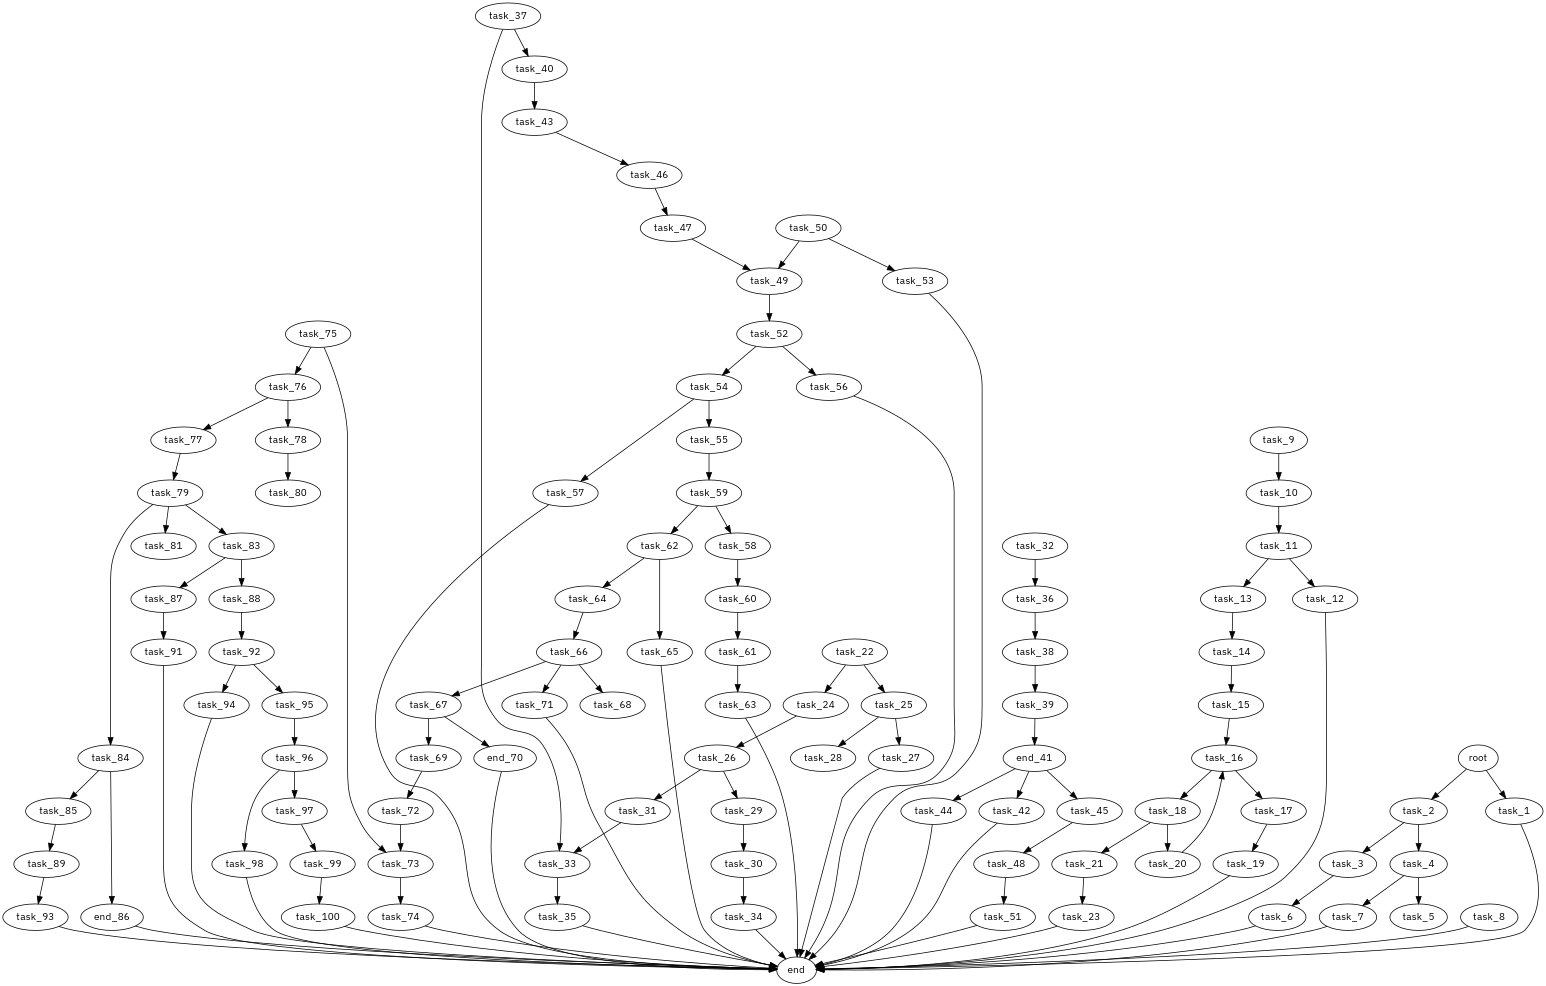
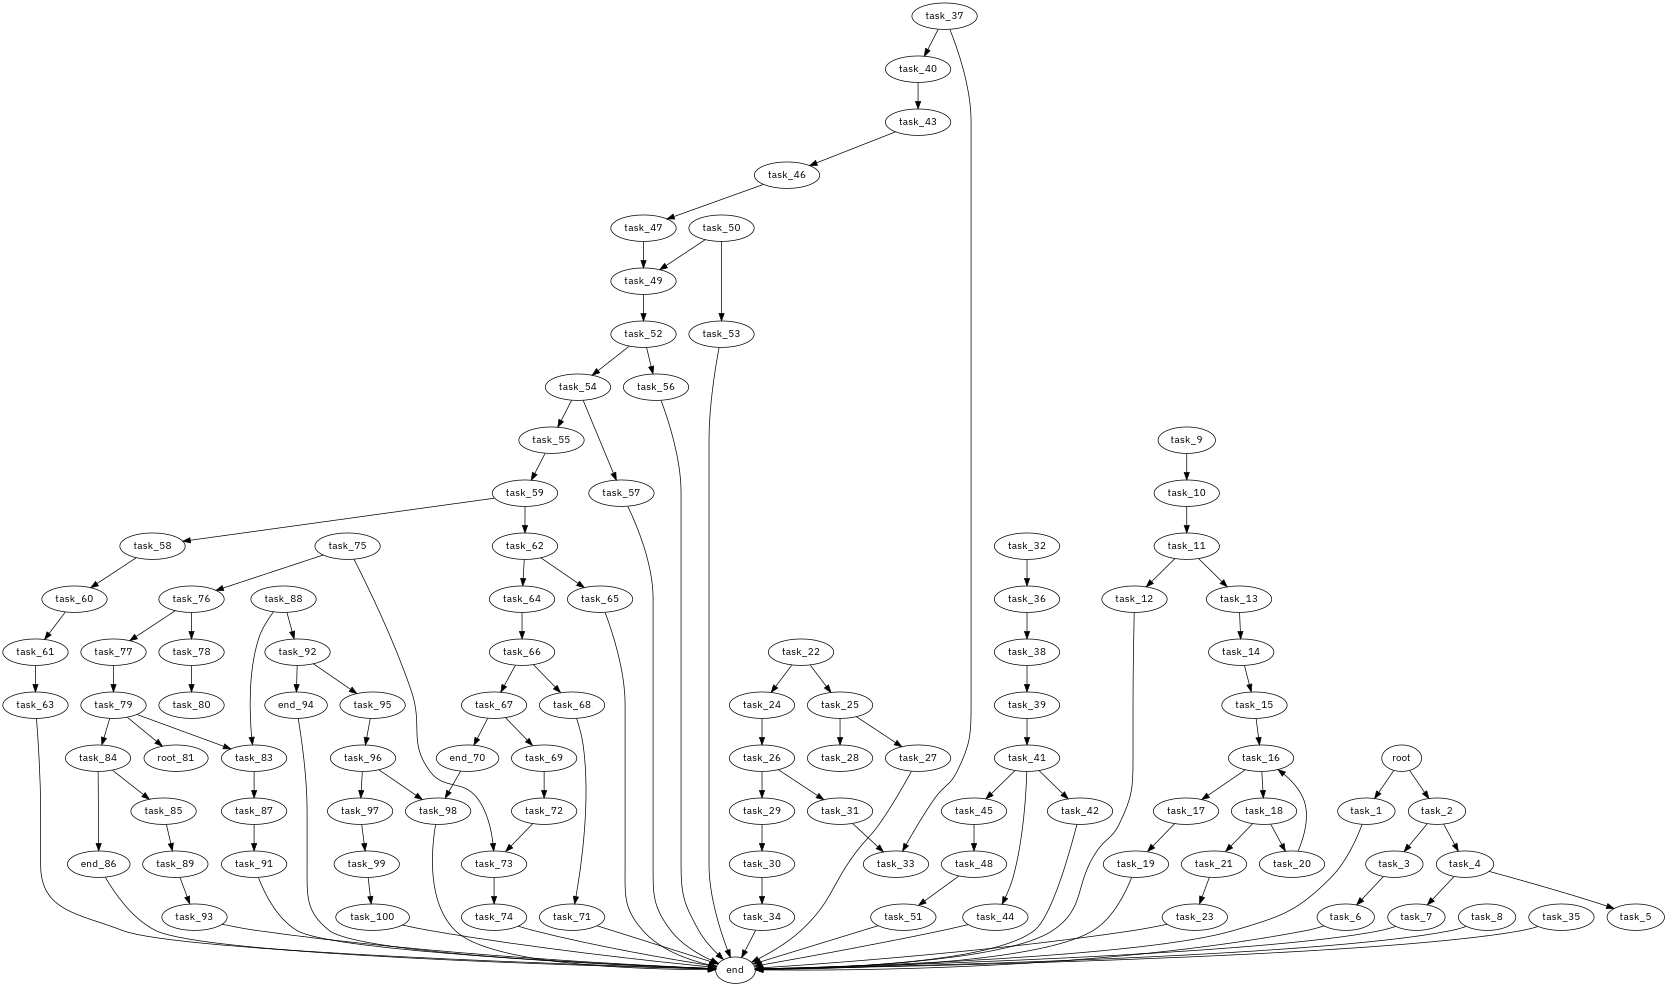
node "task_81": label "task_81" -> "root_81"
edge "task_83" -> "task_88": reversed
edge "task_66" -> "task_71": now "task_68" -> "task_71"
node "task_94": label "task_94" -> "end_94"
node "end_41": label "end_41" -> "task_41"
edge "task_33" -> "task_35": removed
edge "end_70" -> "end": now "end_70" -> "task_98"
